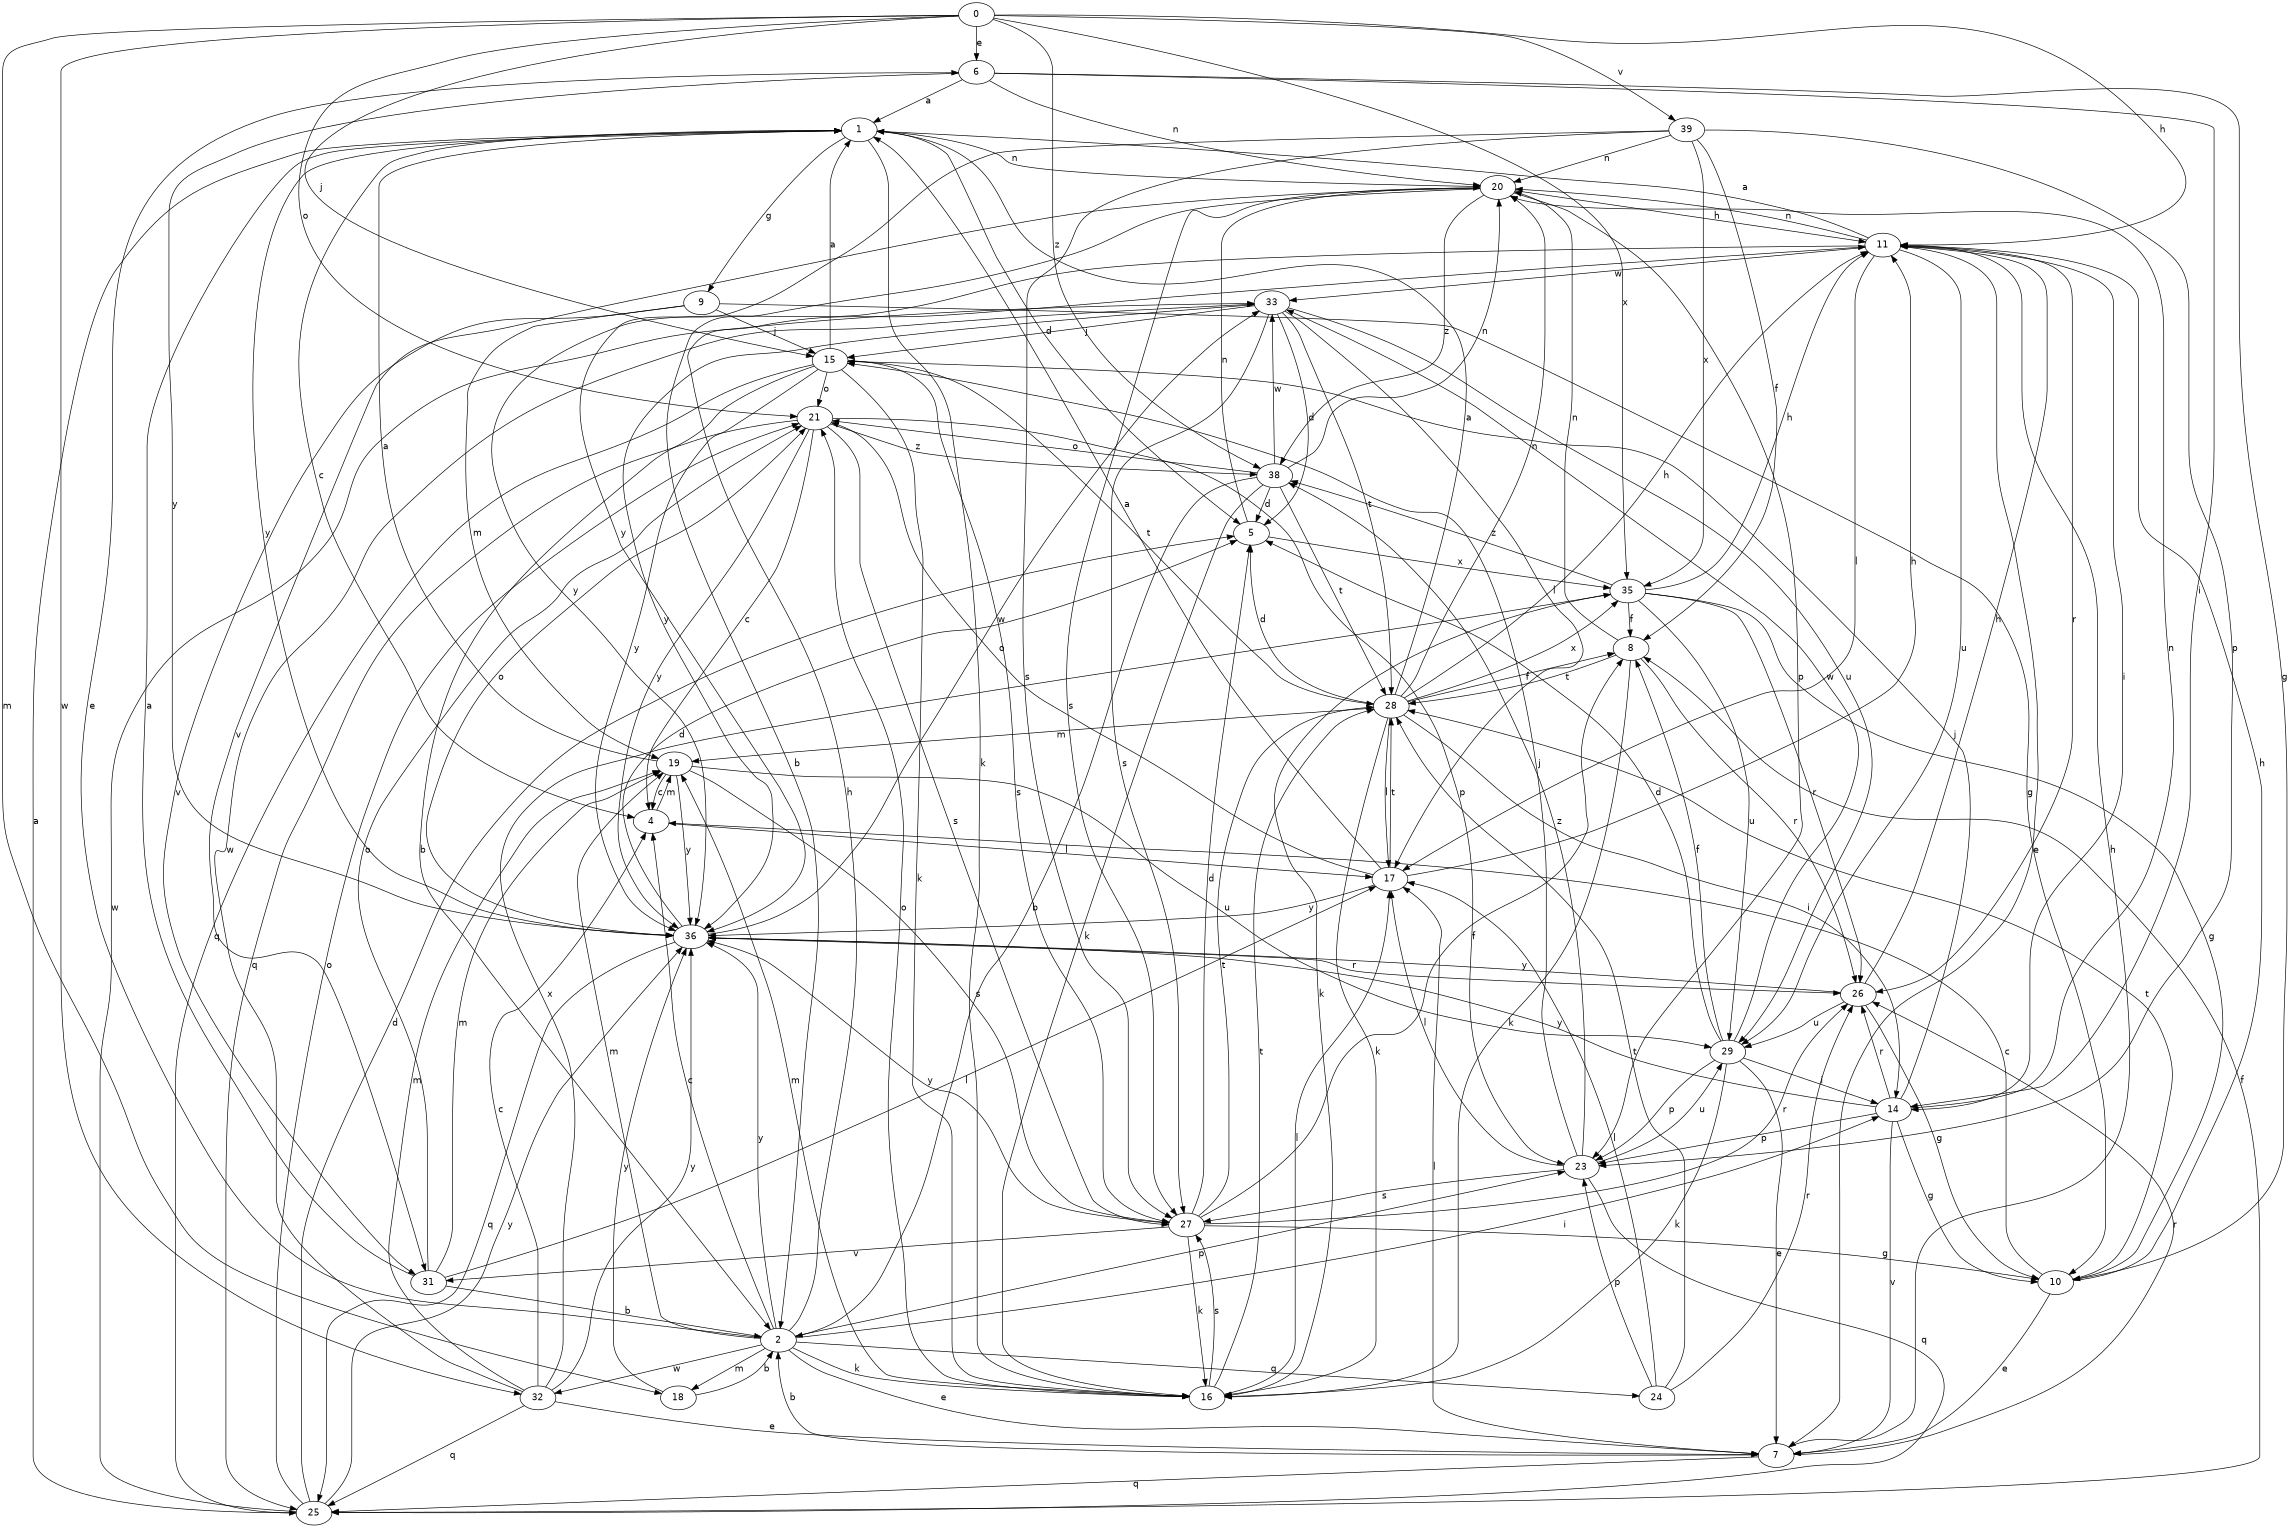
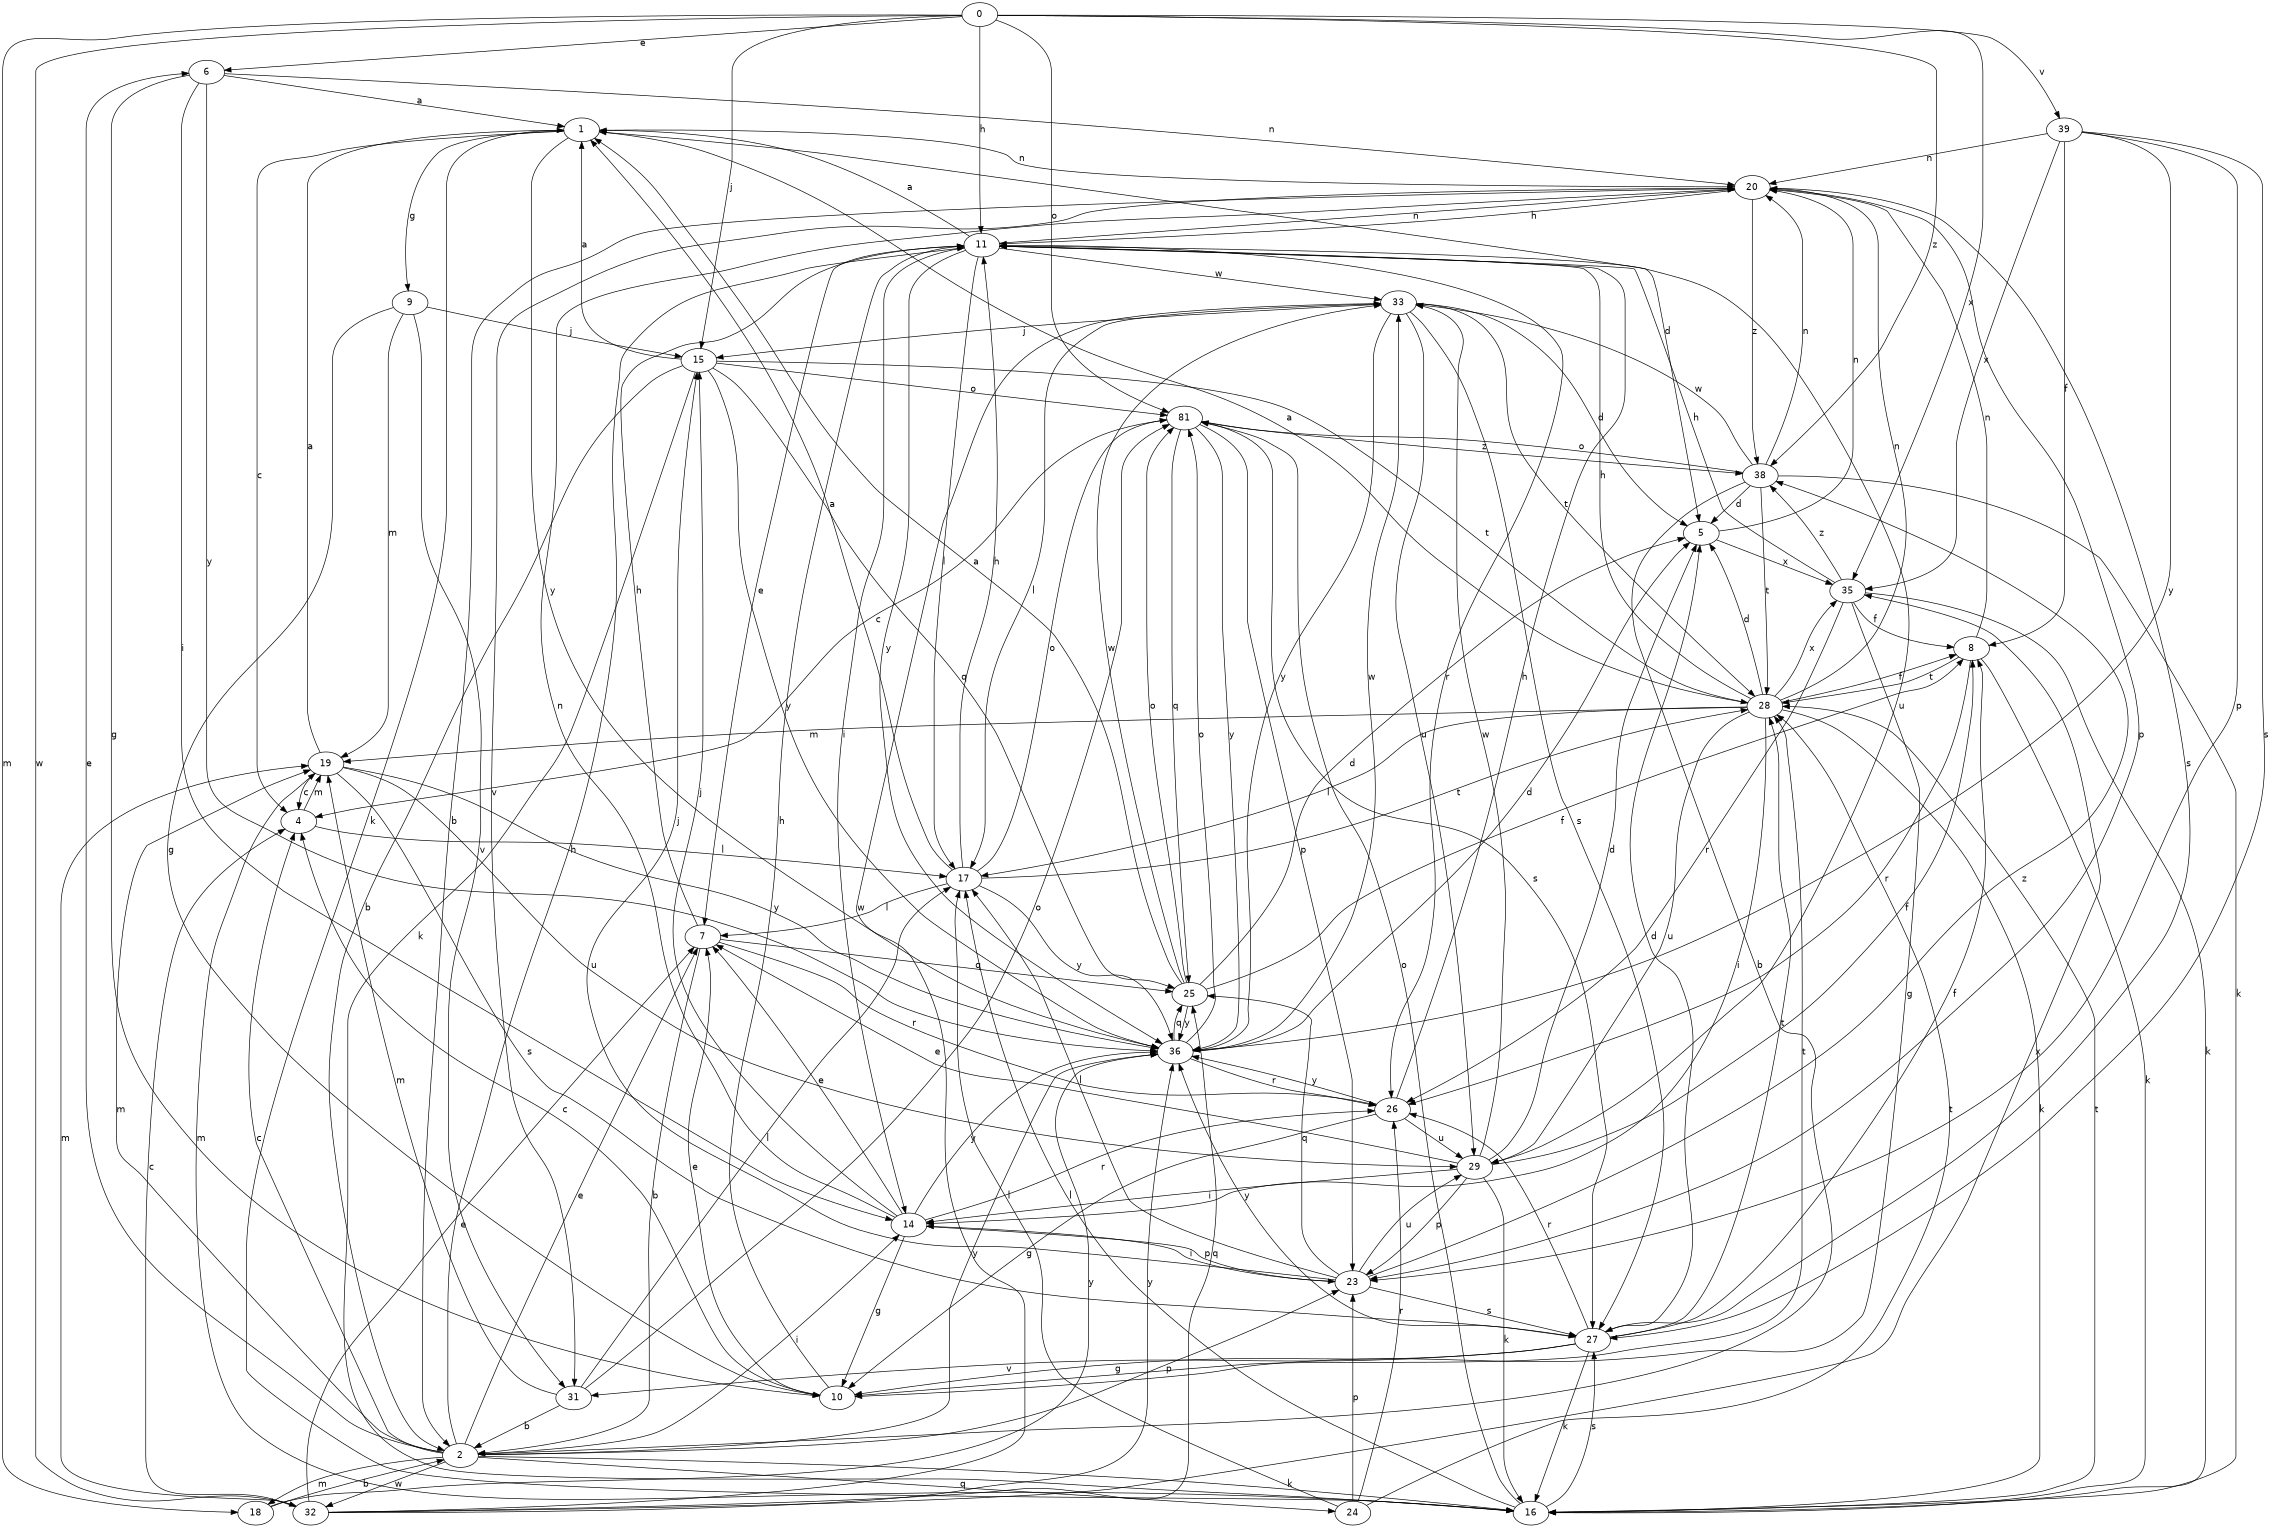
node "21": label "21" -> "81"
edge "31" -> "1": removed, label "a"
edge "15" -> "27": removed, label "s"
edge "35" -> "29": now "28" -> "29"
edge "23" -> "14": added, label "i"
edge "14" -> "7": label "v" -> "e"
edge "7" -> "17": reversed
